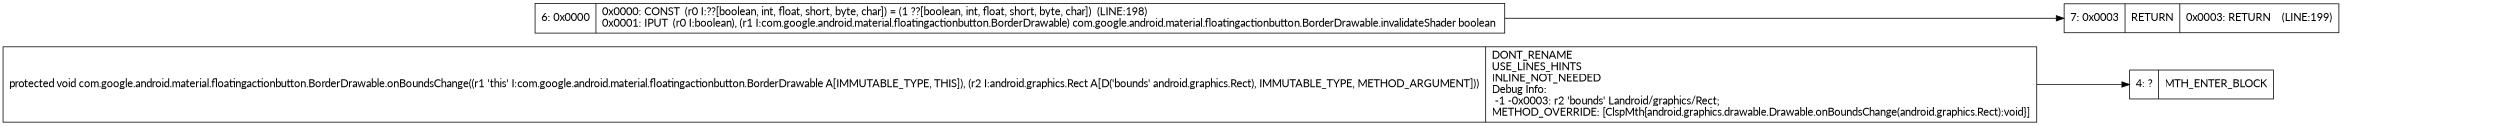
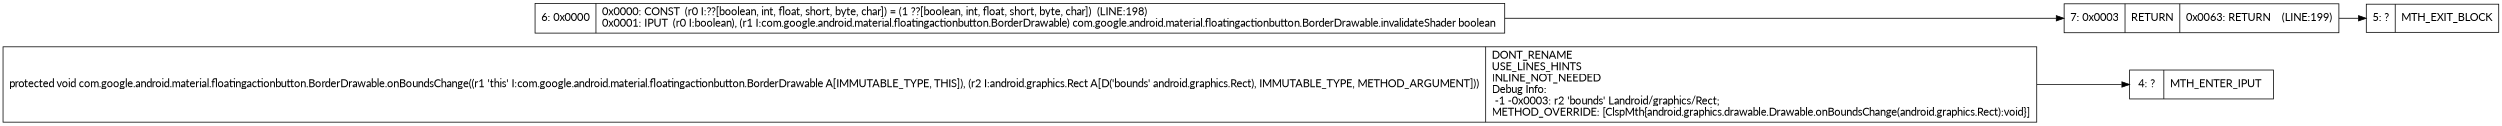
node "7: 0x0003": text "0x0003: RETURN    (LINE:199)" -> "0x0063: RETURN    (LINE:199)"
node "5: ?": added
node "4: ?": text "MTH_ENTER_BLOCK" -> "MTH_ENTER_IPUT"
